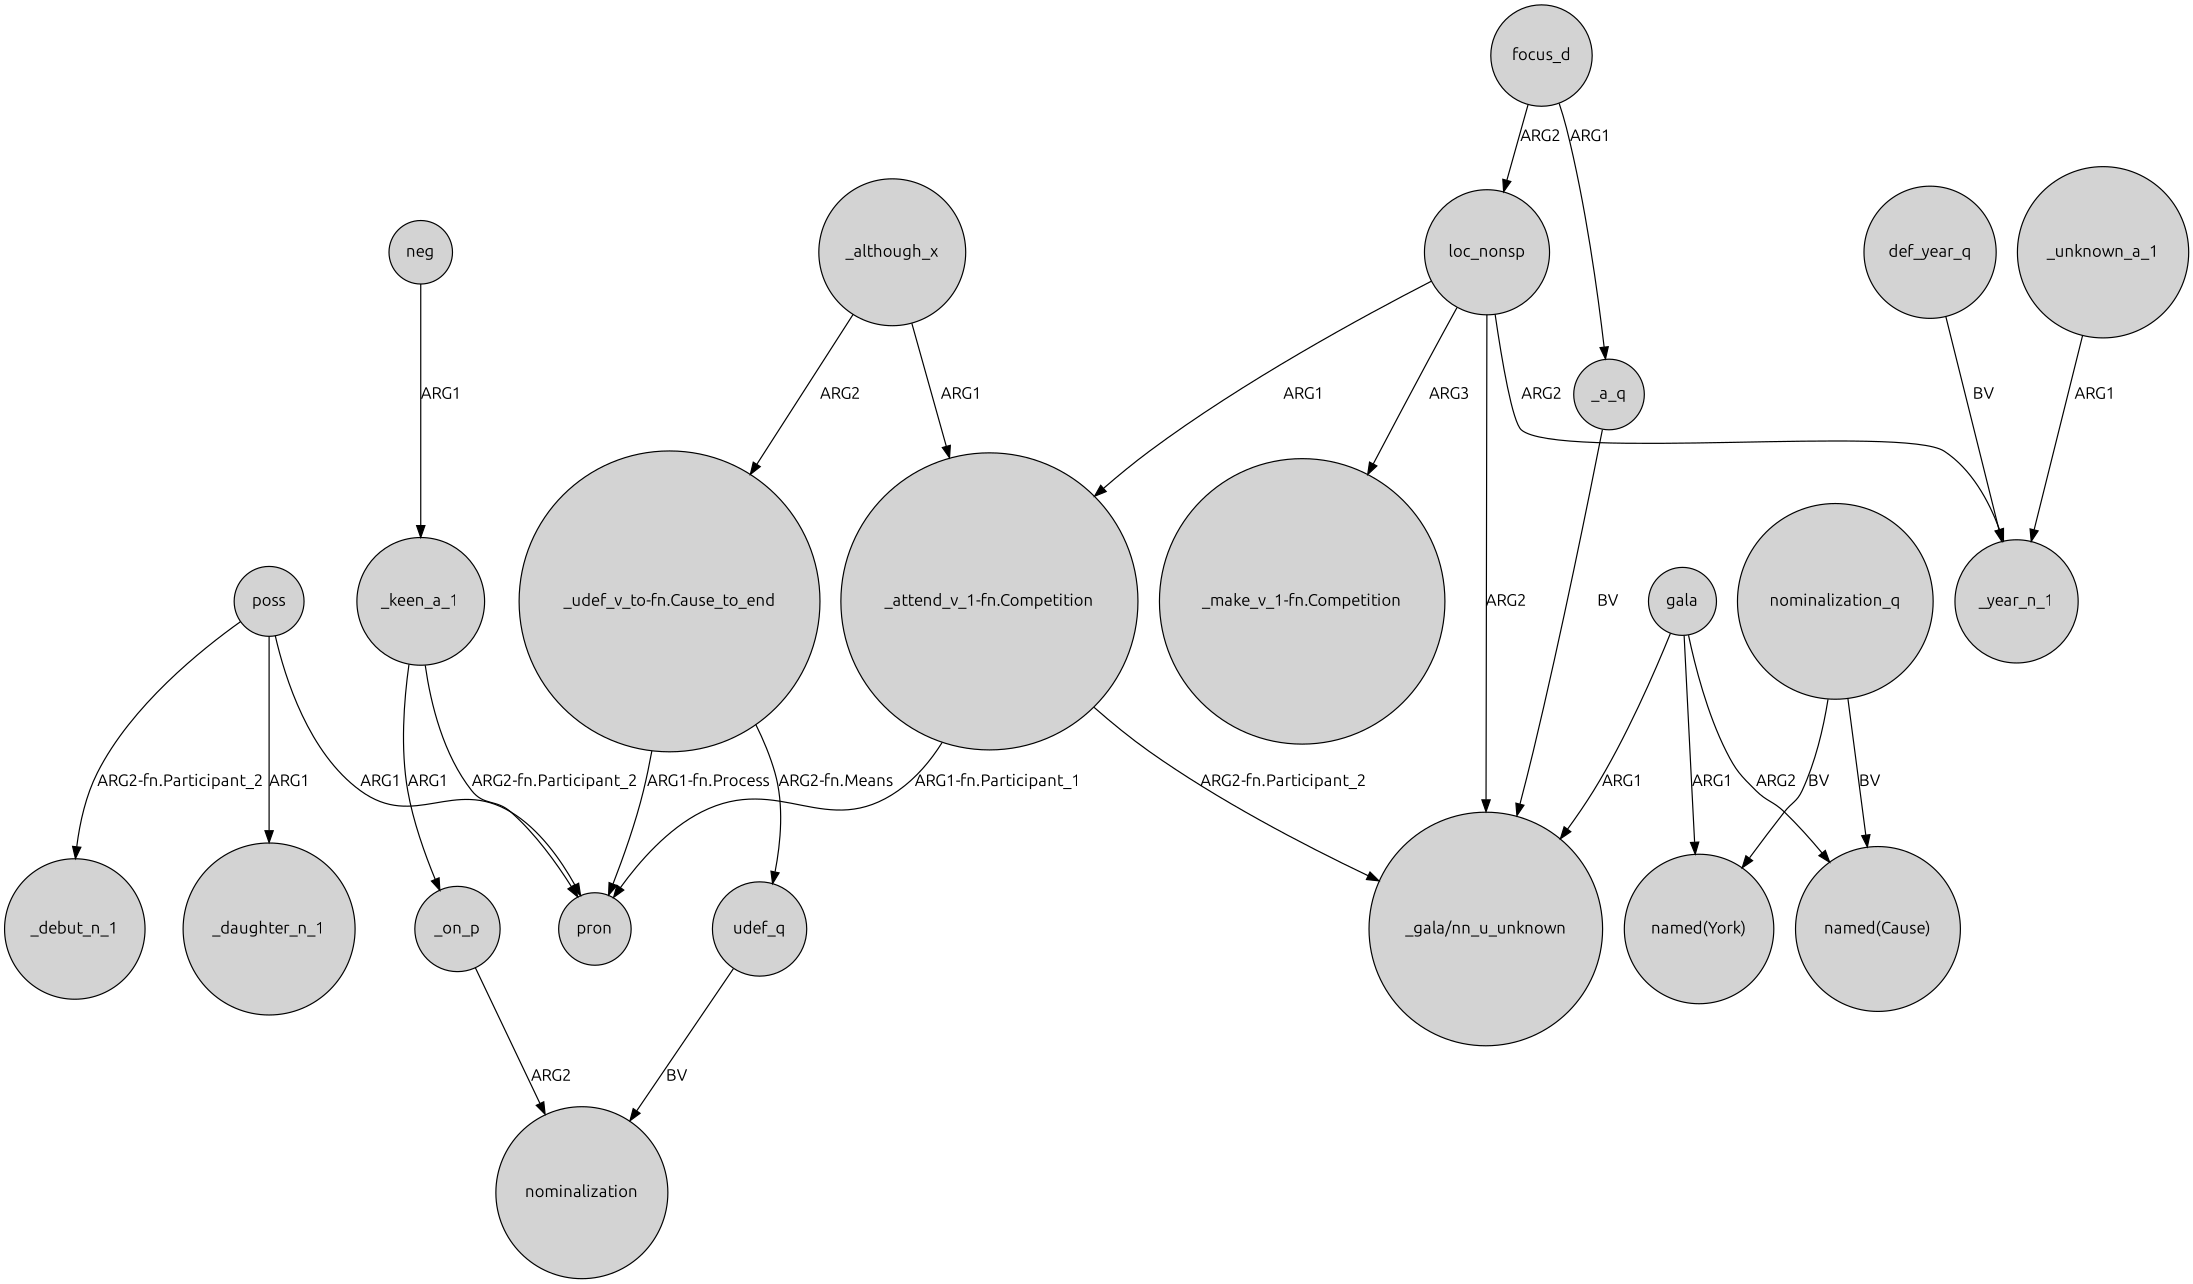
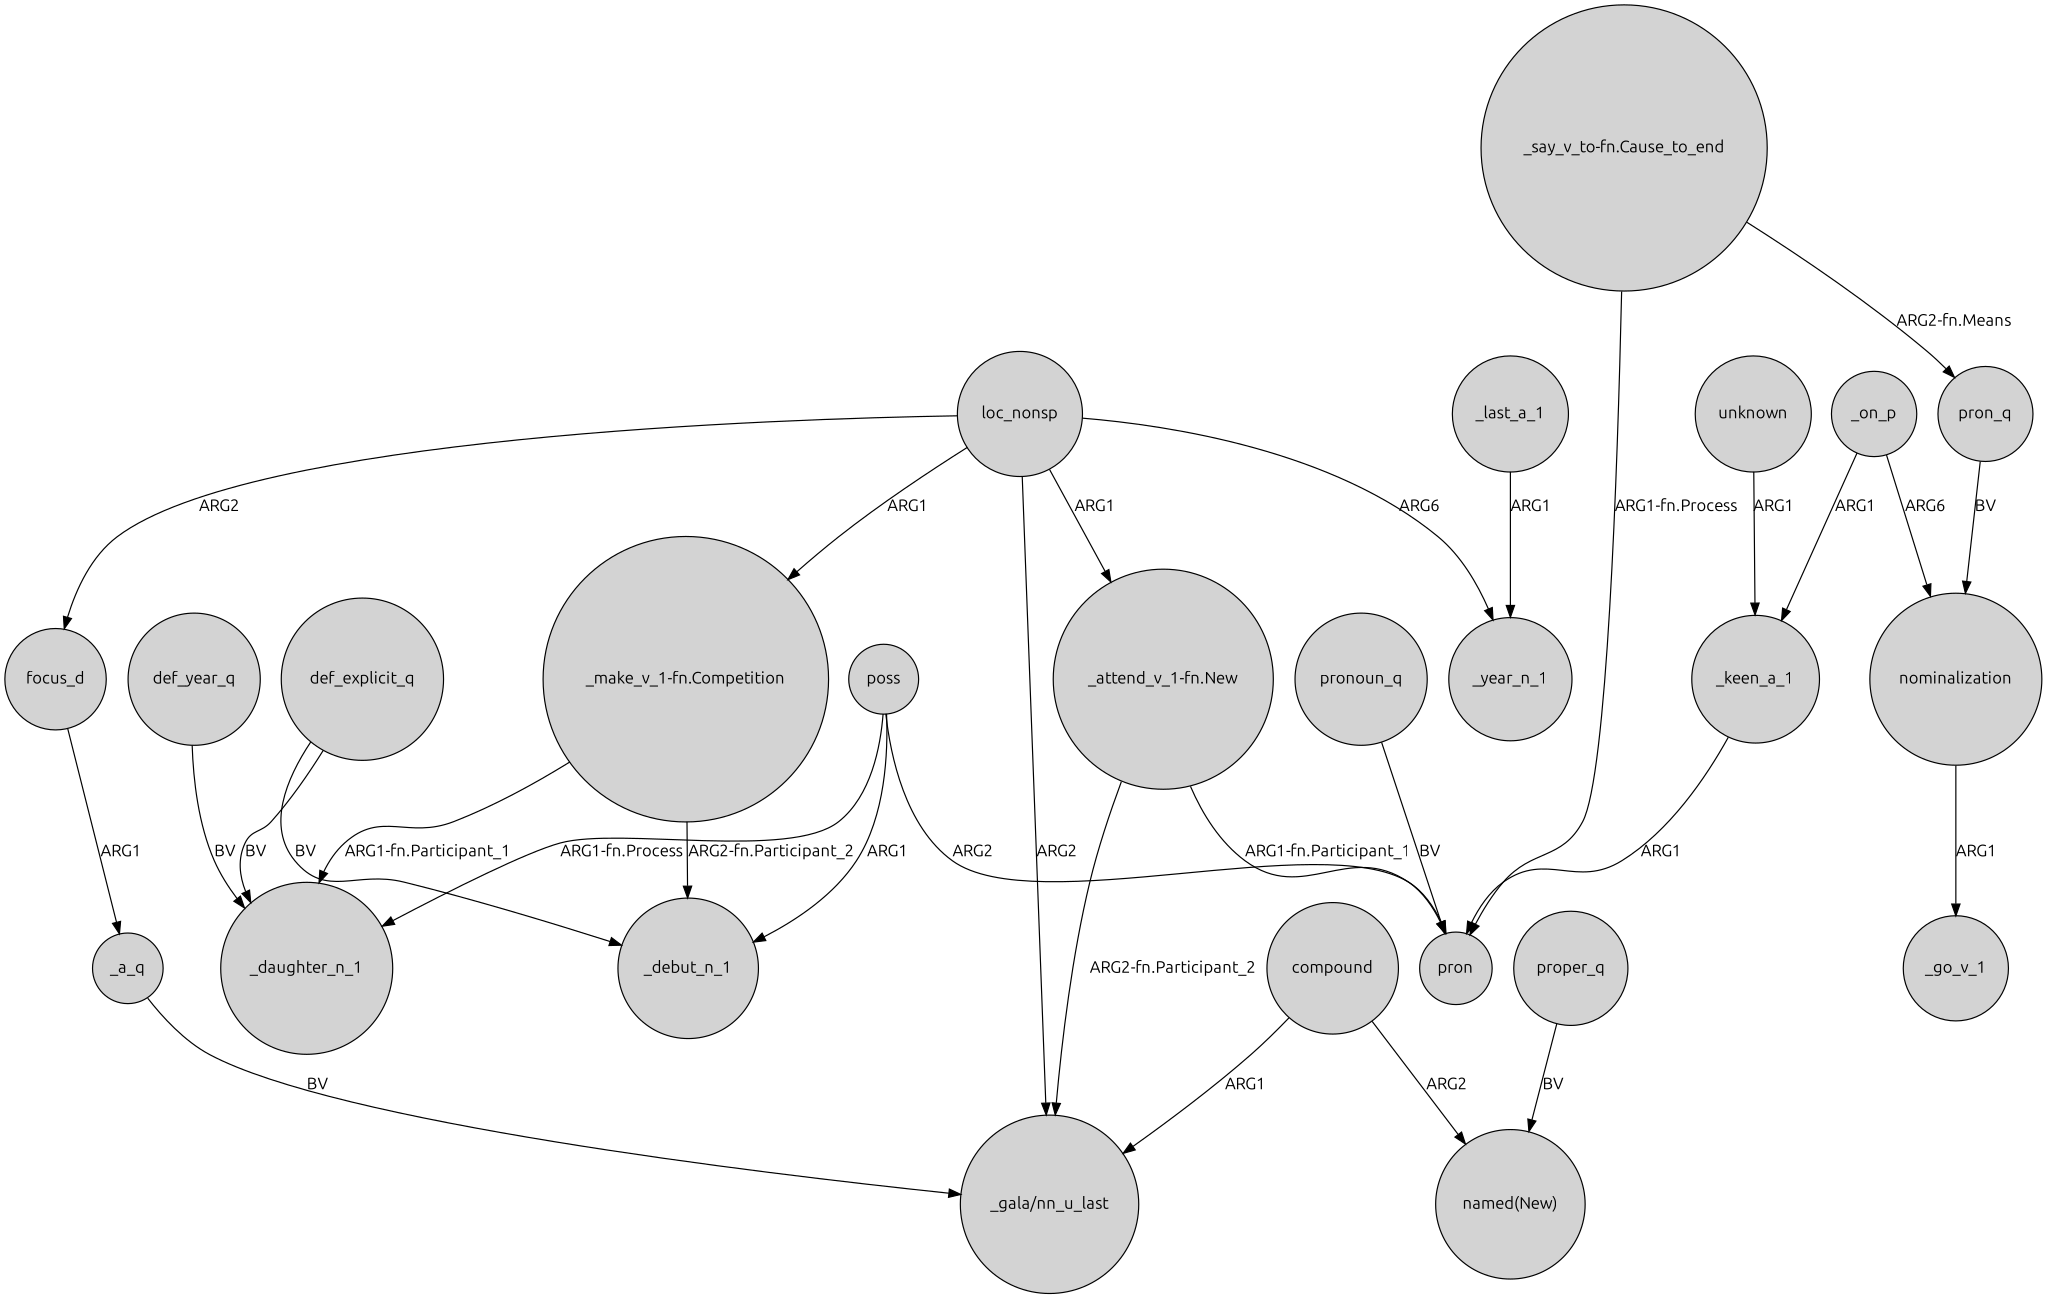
edge "focus_d" -> "loc_nonsp": reversed
node "neg": label "neg" -> "unknown"
node "_although_x": removed
node "_unknown_a_1": label "_unknown_a_1" -> "_last_a_1"
edge "loc_nonsp" -> "_make_v_1-fn.Competition": label "ARG3" -> "ARG1"
edge "loc_nonsp" -> "_year_n_1": label "ARG2" -> "ARG6"
edge "def_year_q" -> "_year_n_1": now "def_year_q" -> "_daughter_n_1"
node "_udef_v_to-fn.Cause_to_end": label "_udef_v_to-fn.Cause_to_end" -> "_say_v_to-fn.Cause_to_end"
node "_attend_v_1-fn.Competition": label "_attend_v_1-fn.Competition" -> "_attend_v_1-fn.New"
node "gala": label "gala" -> "compound"
node "nominalization_q": label "nominalization_q" -> "proper_q"
node "def_explicit_q": added
node "pronoun_q": added
edge "_keen_a_1" -> "_on_p": reversed
edge "poss" -> "_debut_n_1": label "ARG2-fn.Participant_2" -> "ARG1"
edge "poss" -> "_daughter_n_1": label "ARG1" -> "ARG1-fn.Process"
edge "poss" -> "pron": label "ARG1" -> "ARG2"
edge "_keen_a_1" -> "pron": label "ARG2-fn.Participant_2" -> "ARG1"
edge "_make_v_1-fn.Competition" -> "_daughter_n_1": added, label "ARG1-fn.Participant_1"
edge "_make_v_1-fn.Competition" -> "_debut_n_1": added, label "ARG2-fn.Participant_2"
node "udef_q": label "udef_q" -> "pron_q"
node "_gala/nn_u_unknown": label "_gala/nn_u_unknown" -> "_gala/nn_u_last"
node "named(York)": removed
node "named(Cause)": label "named(Cause)" -> "named(New)"
node "_go_v_1": added
edge "_on_p" -> "nominalization": label "ARG2" -> "ARG6"
